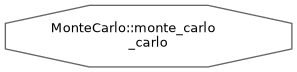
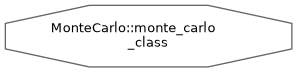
node "MonteCarlo::monte_carlo _carlo": label "MonteCarlo::monte_carlo _carlo" -> "MonteCarlo::monte_carlo _class"
